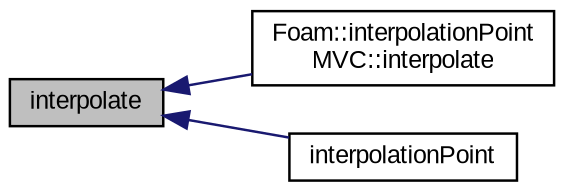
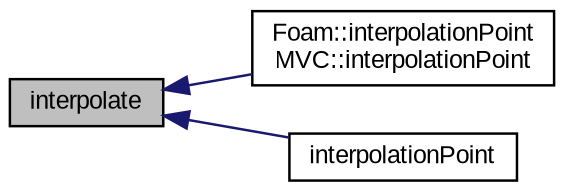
node "Foam::interpolationPoint MVC::interpolate": label "Foam::interpolationPoint MVC::interpolate" -> "Foam::interpolationPoint MVC::interpolationPoint"
